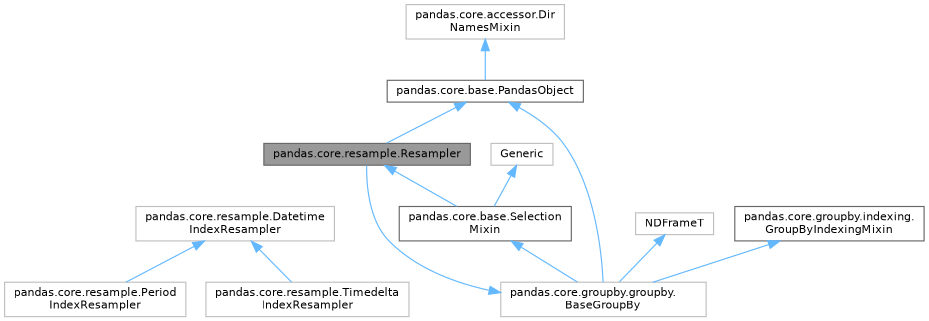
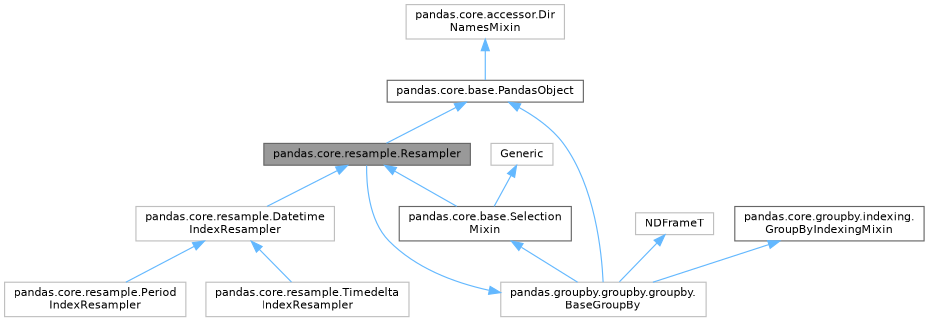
edge "pandas.core.resample.Datetime IndexResampler" -> "pandas.core.resample.Resampler": added
node "pandas.core.groupby.groupby. BaseGroupBy": label "pandas.core.groupby.groupby. BaseGroupBy" -> "pandas.groupby.groupby.groupby. BaseGroupBy"
